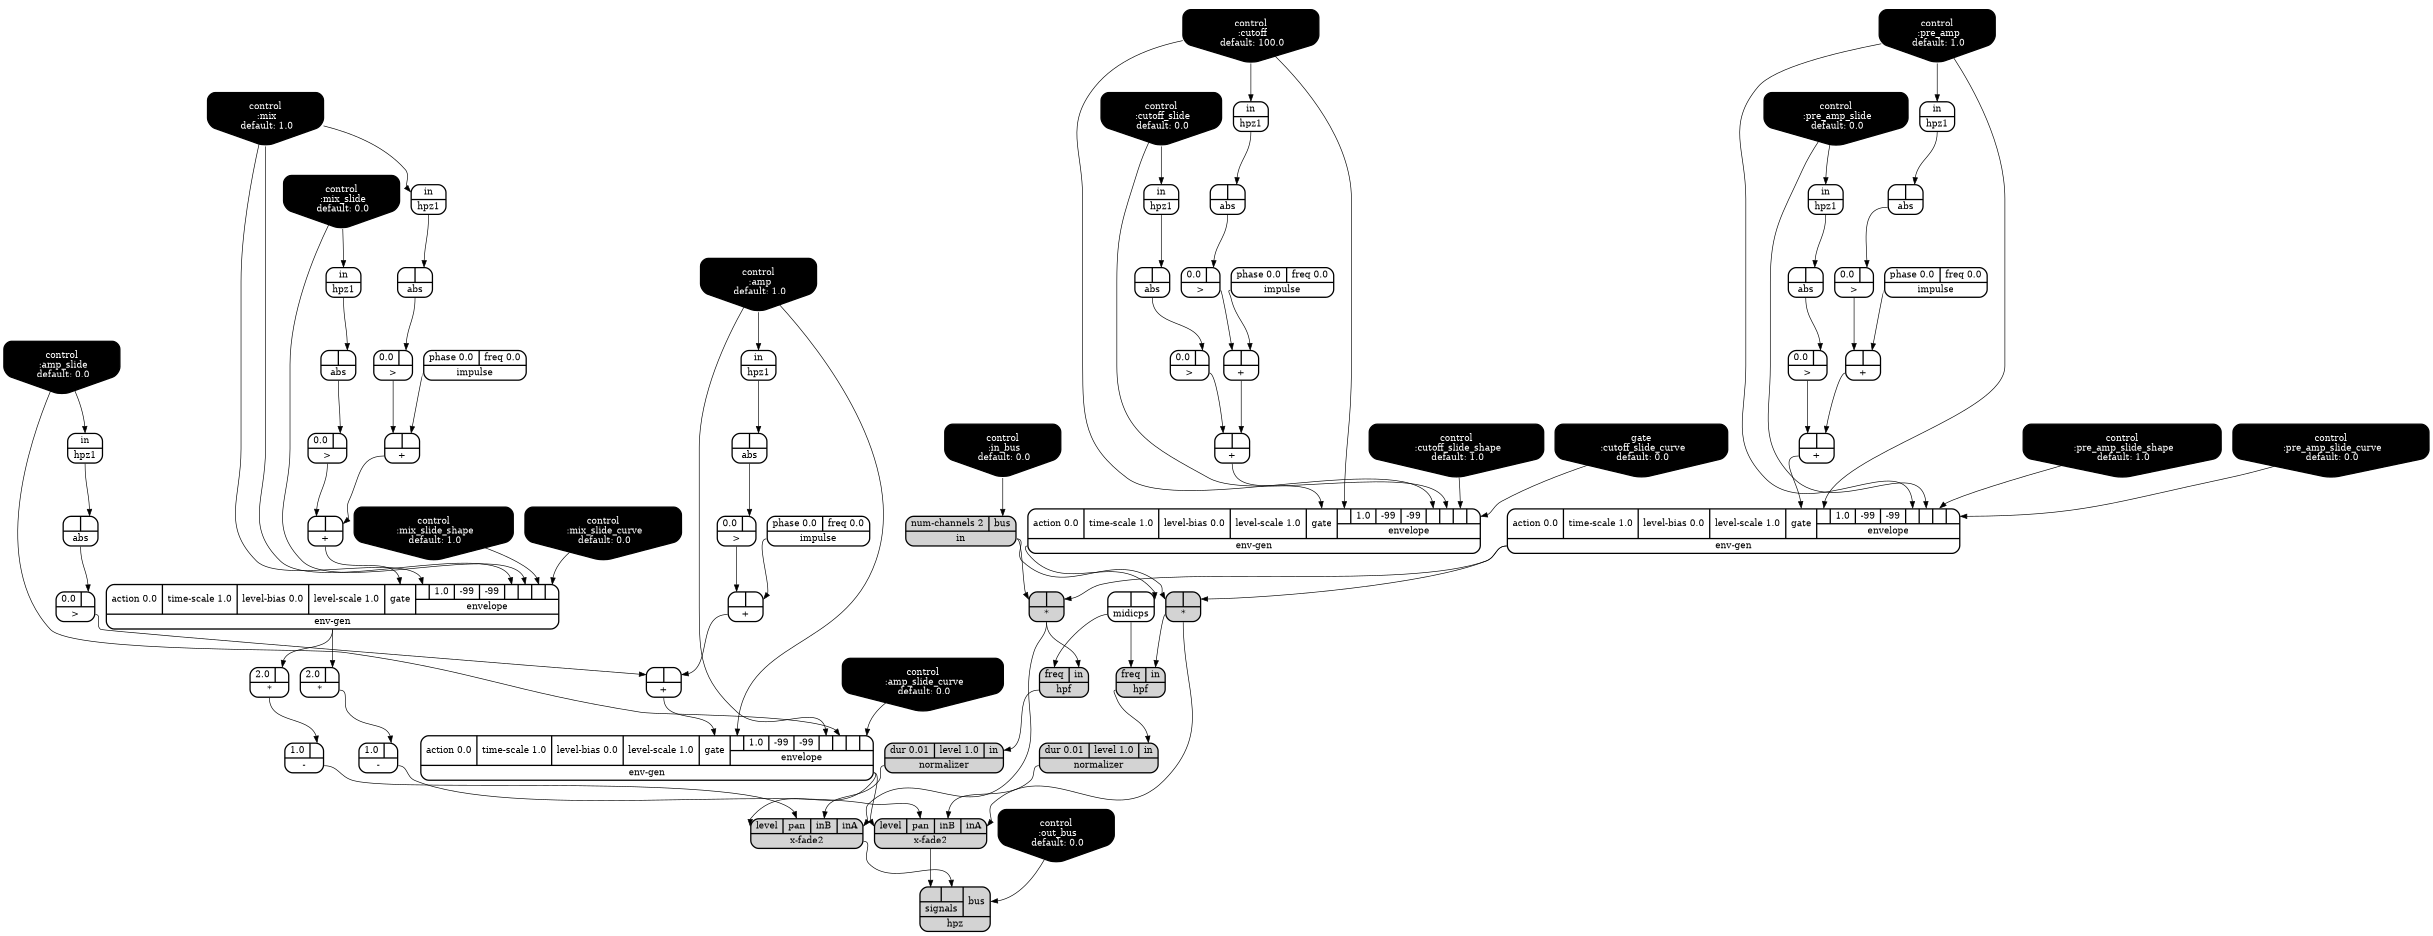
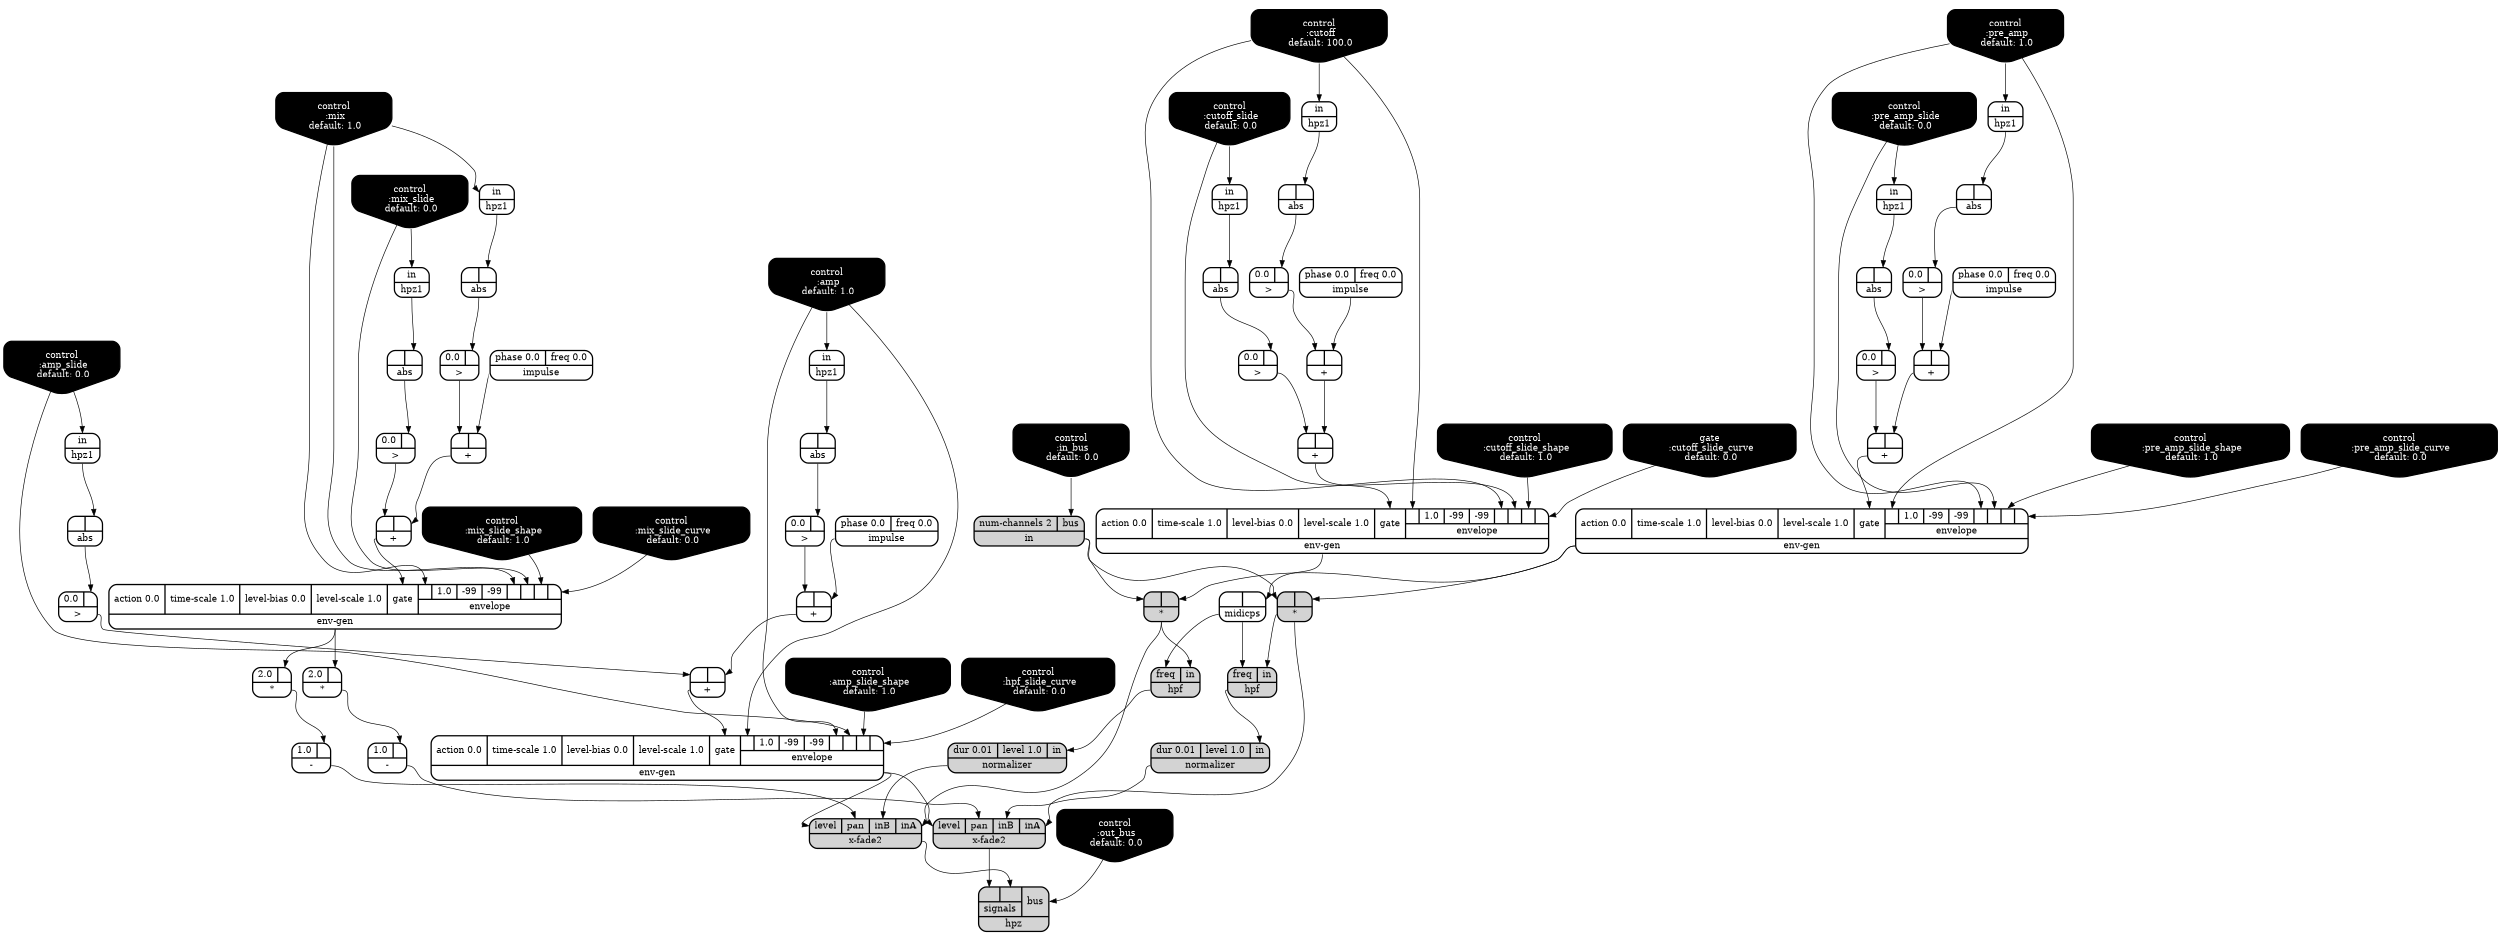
node "control :amp_slide_shape default: 1.0": added
node "control :amp_slide_curve default: 0.0": label "control :amp_slide_curve default: 0.0" -> "control :hpf_slide_curve default: 0.0"
